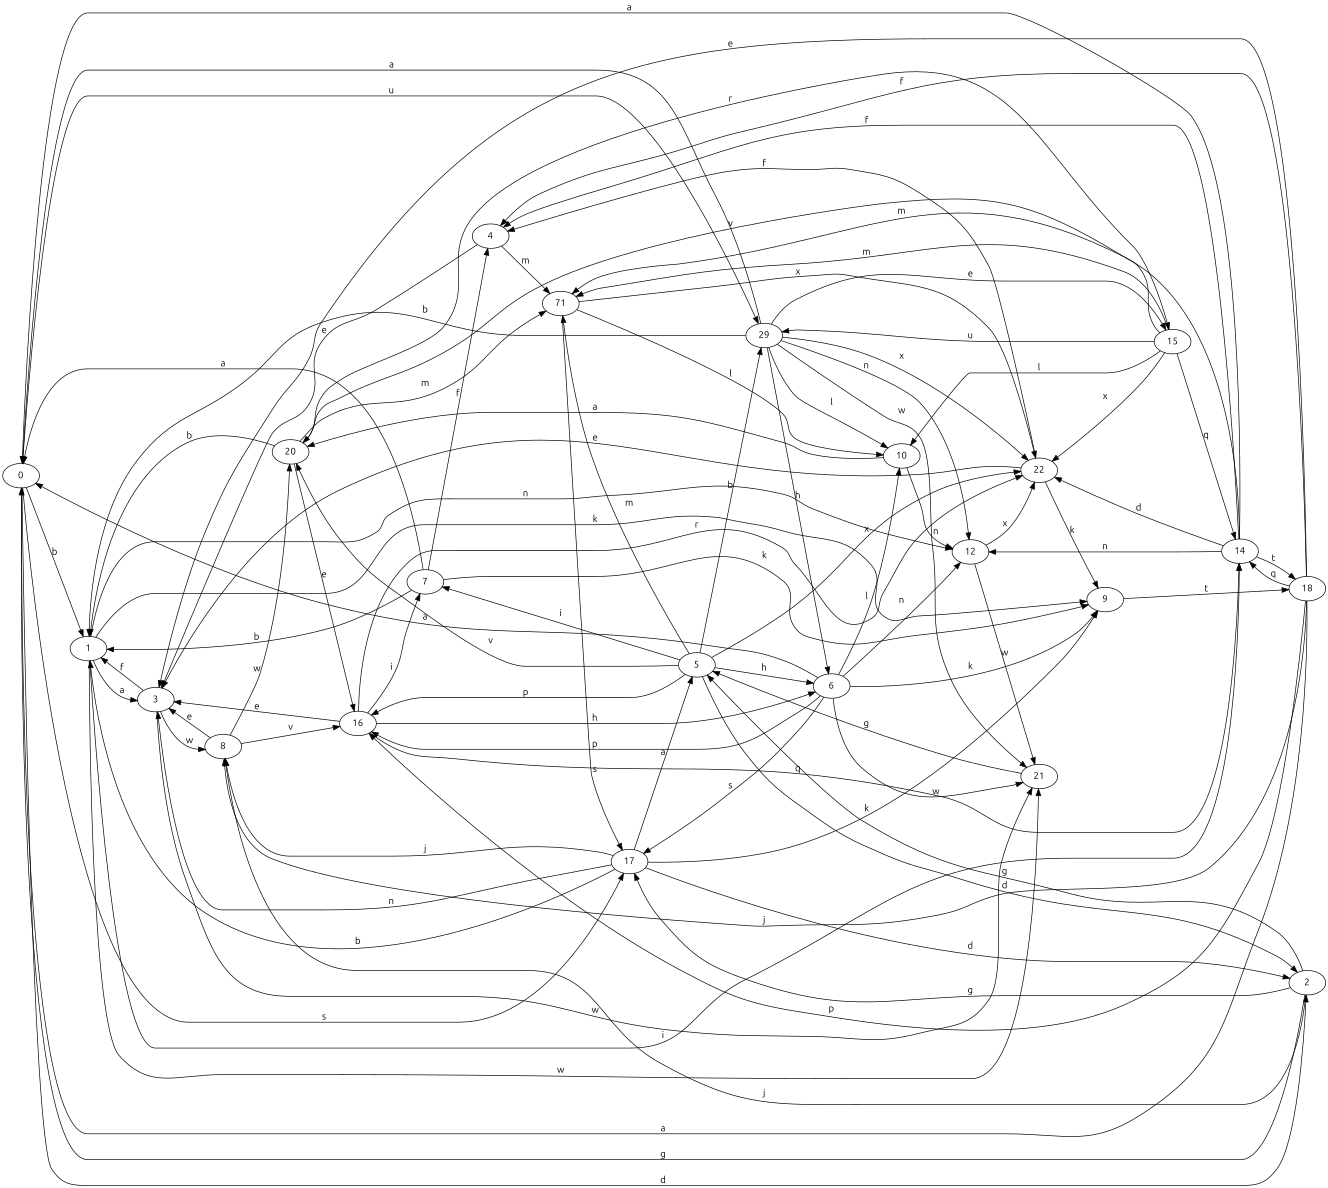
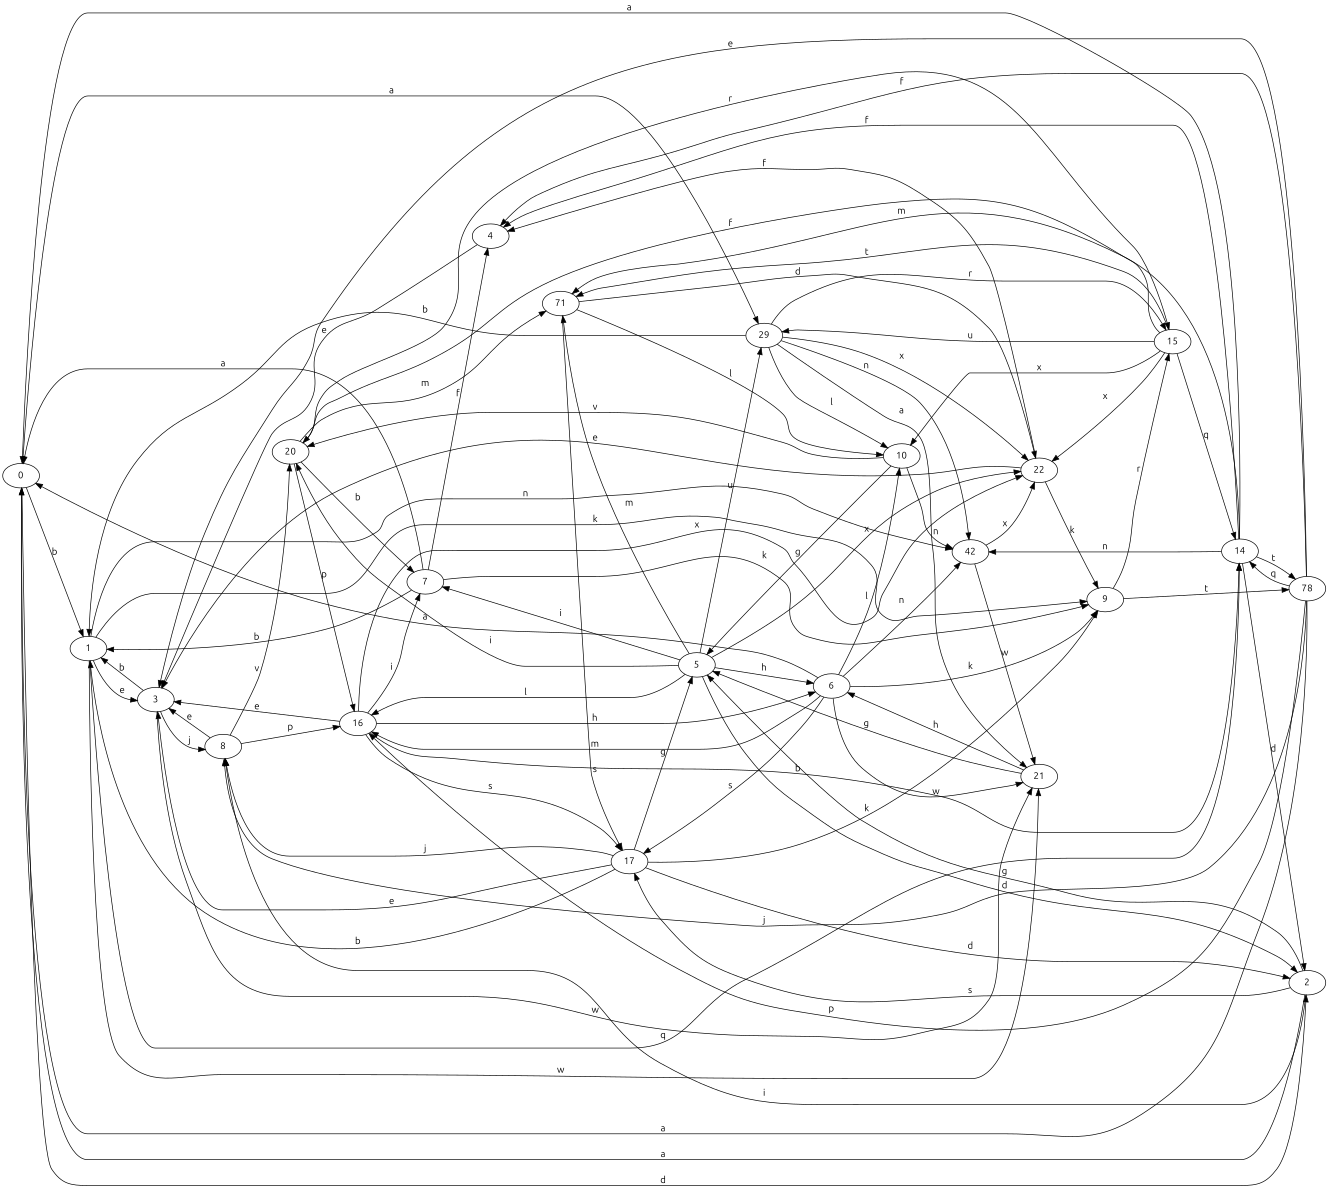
edge "29" -> "0": removed, label "a"
edge "0" -> "29": label "u" -> "a"
edge "15" -> "20": label "v" -> "f"
edge "15" -> "71": label "m" -> "t"
edge "4" -> "71": removed, label "m"
edge "71" -> "22": label "x" -> "d"
edge "29" -> "15": label "e" -> "r"
edge "15" -> "10": label "l" -> "x"
edge "10" -> "20": label "a" -> "v"
edge "29" -> "21": label "w" -> "a"
edge "9" -> "15": added, label "r"
edge "20" -> "1": now "20" -> "7"
edge "5" -> "29": label "b" -> "u"
edge "29" -> "6": now "21" -> "6"
edge "14" -> "22": now "14" -> "2"
edge "16" -> "22": label "r" -> "x"
node "12": label "12" -> "42"
edge "10" -> "5": added, label "g"
edge "20" -> "16": label "e" -> "p"
node "18": label "18" -> "78"
edge "5" -> "20": label "v" -> "i"
edge "3" -> "1": label "f" -> "b"
edge "8" -> "20": label "w" -> "v"
edge "1" -> "3": label "a" -> "e"
edge "5" -> "16": label "p" -> "l"
edge "8" -> "16": label "v" -> "p"
edge "3" -> "8": label "w" -> "j"
edge "6" -> "16": label "p" -> "m"
edge "17" -> "5": label "a" -> "g"
edge "16" -> "14": label "q" -> "b"
edge "17" -> "3": label "n" -> "e"
edge "2" -> "17": label "g" -> "s"
edge "0" -> "17": now "16" -> "17"
edge "1" -> "14": label "i" -> "q"
edge "2" -> "8": label "j" -> "i"
edge "2" -> "0": label "g" -> "a"
